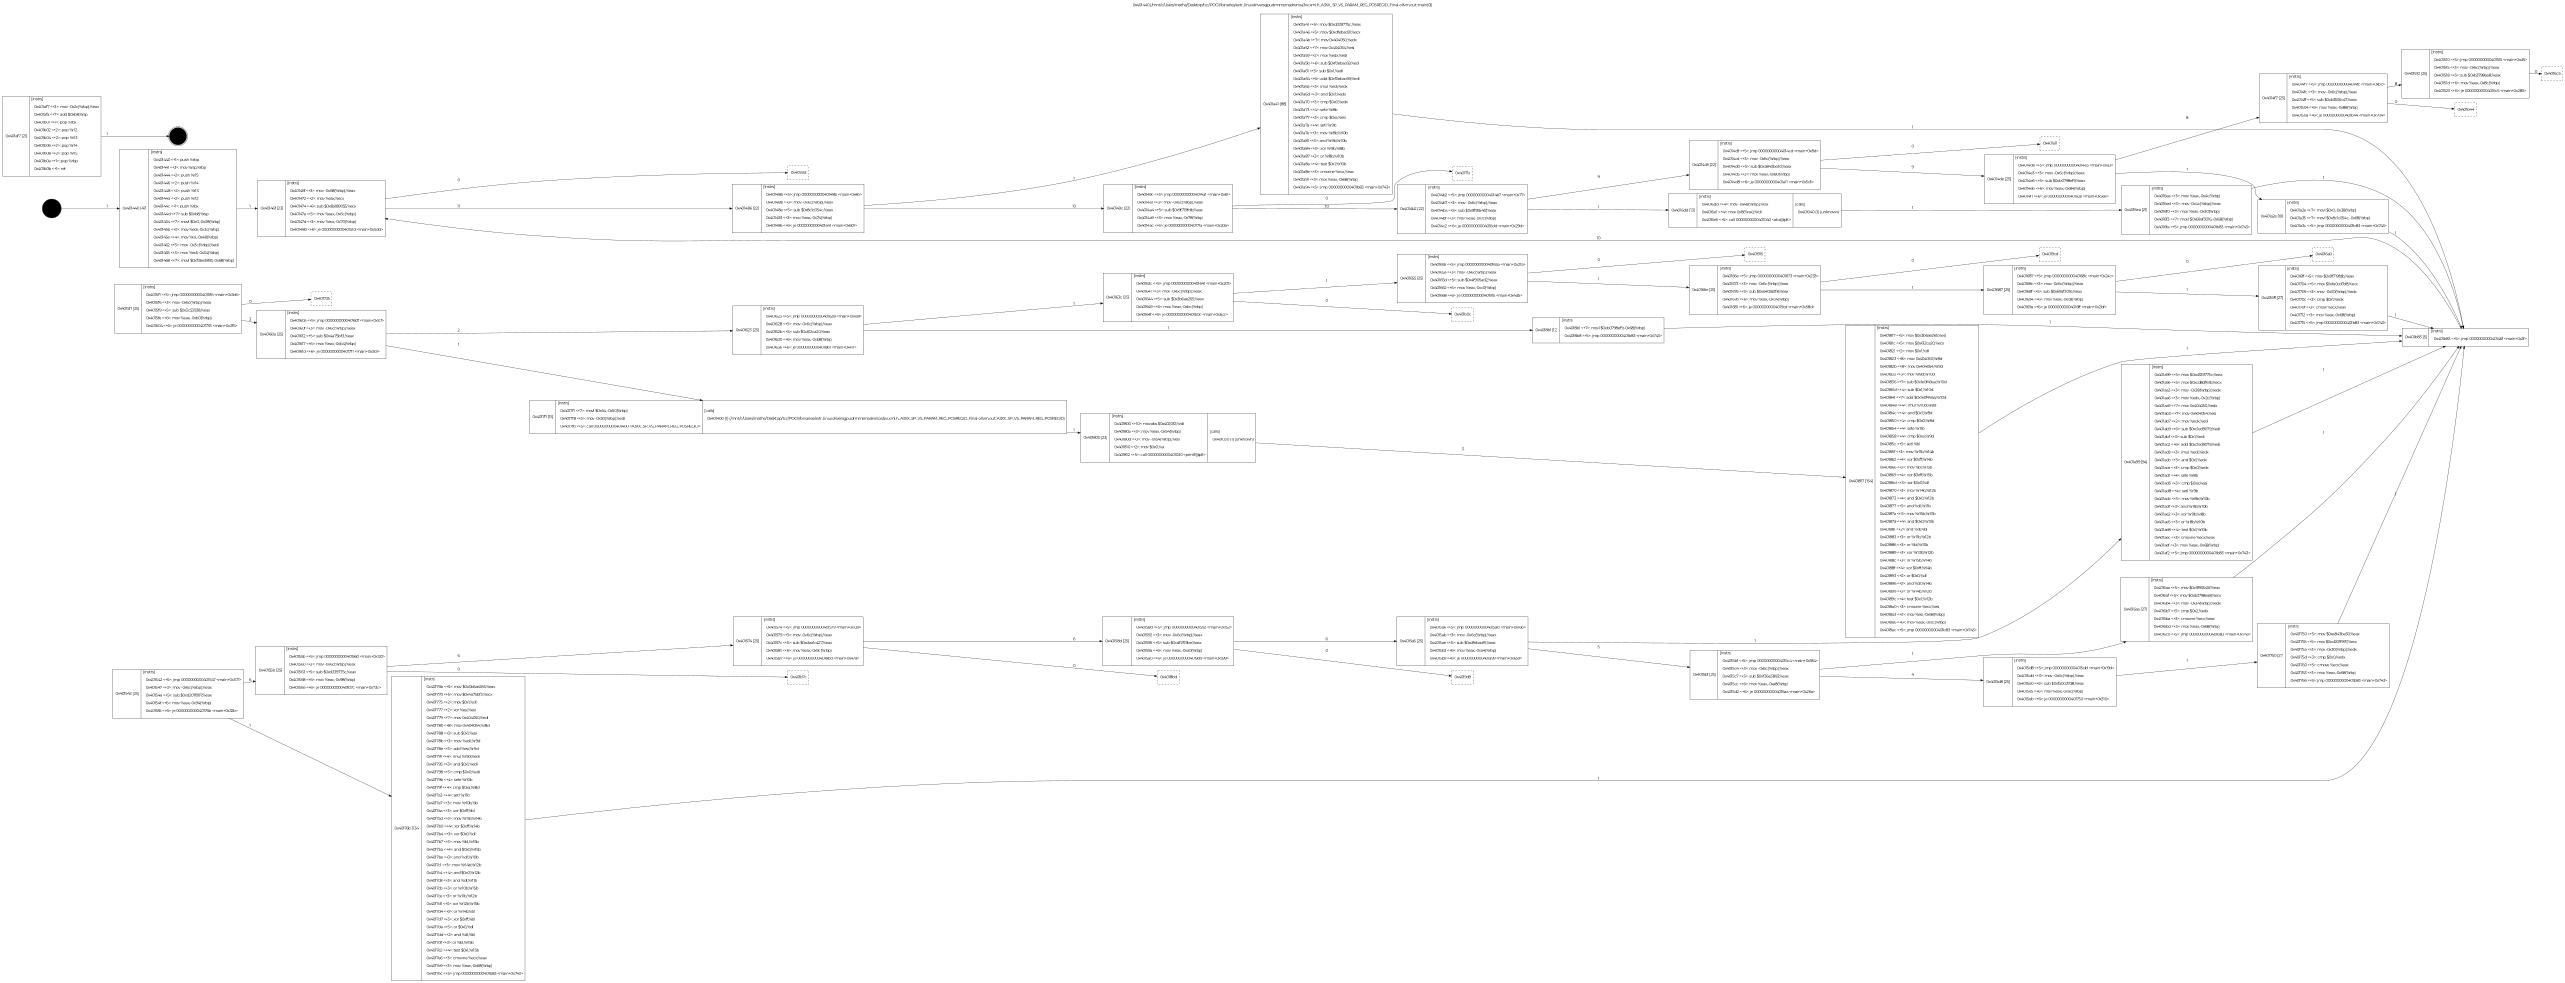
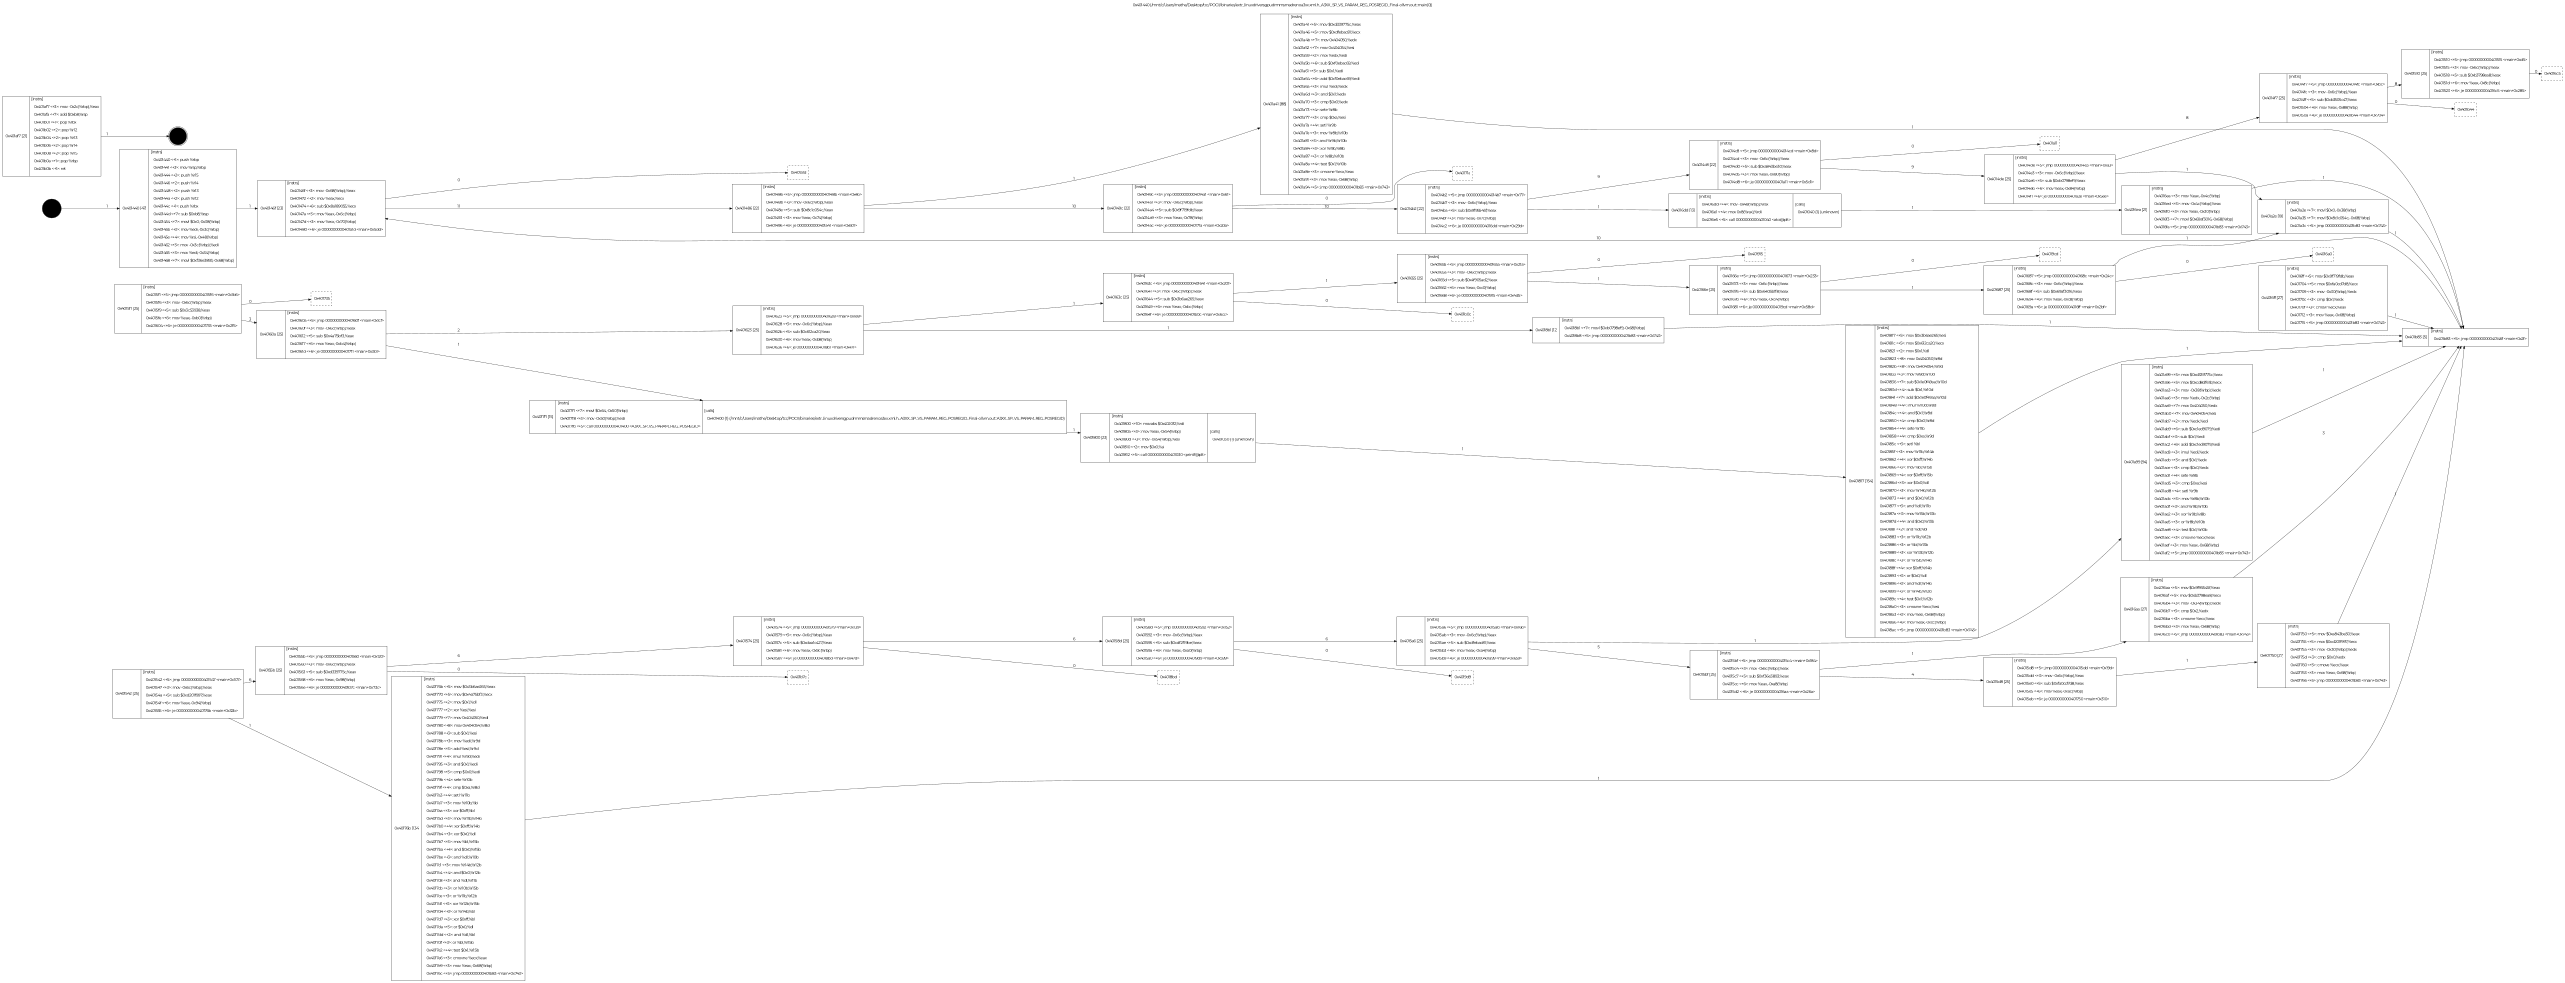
edge "0x401687 [25]" -> "0x4016ff [27]": now "0x401687 [25]" -> "0x401a2e [19]"
edge "0x4016aa [27]" -> "0x401b83 [5]": label " 1" -> " 3"
edge "0x401800 [23]" -> "0x401817 [154]": label " 3" -> " 1"
